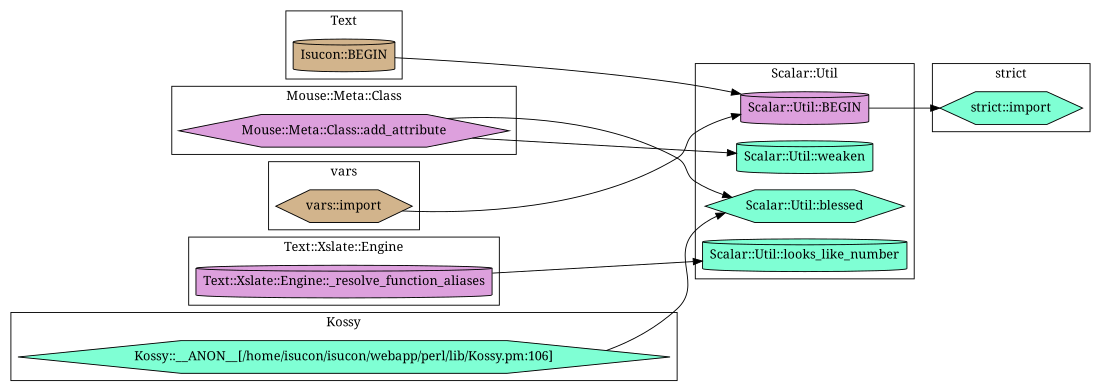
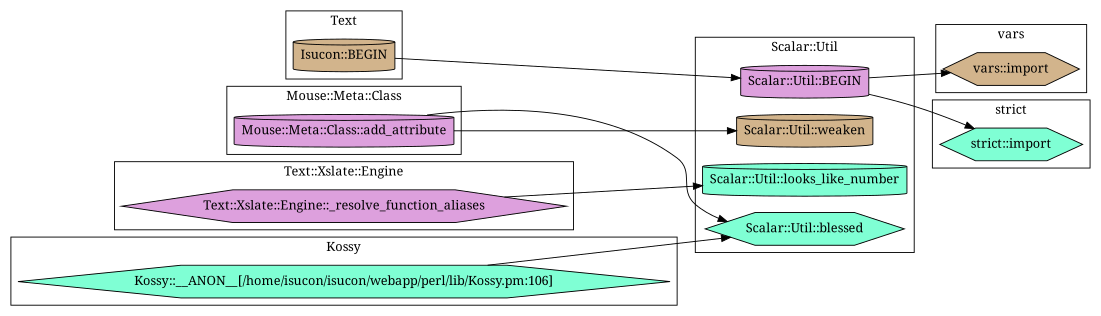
node "Mouse::Meta::Class::add_attribute": shape hexagon -> cylinder
node "Scalar::Util::weaken": fillcolor aquamarine -> tan
edge "vars::import" -> "Scalar::Util::BEGIN": reversed
node "Text::Xslate::Engine::_resolve_function_aliases": shape cylinder -> hexagon
